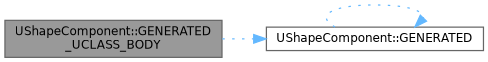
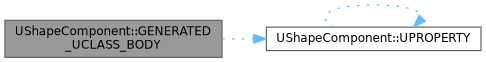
node "UShapeComponent::GENERATED": label "UShapeComponent::GENERATED" -> "UShapeComponent::UPROPERTY"
